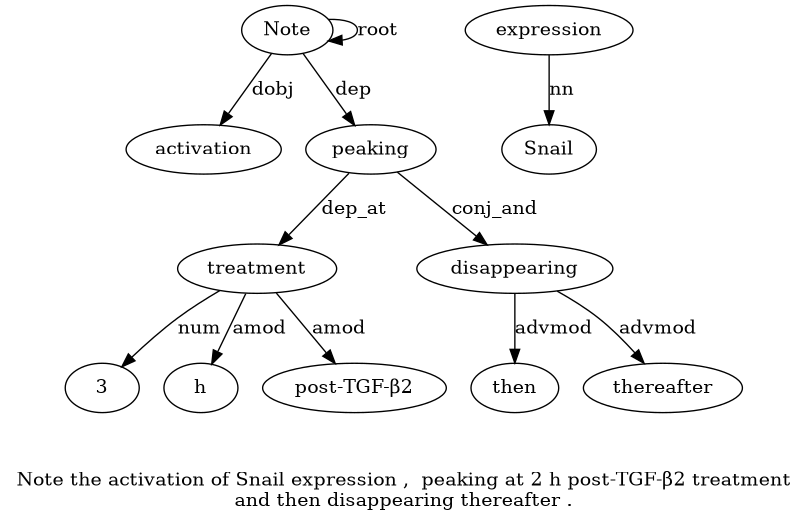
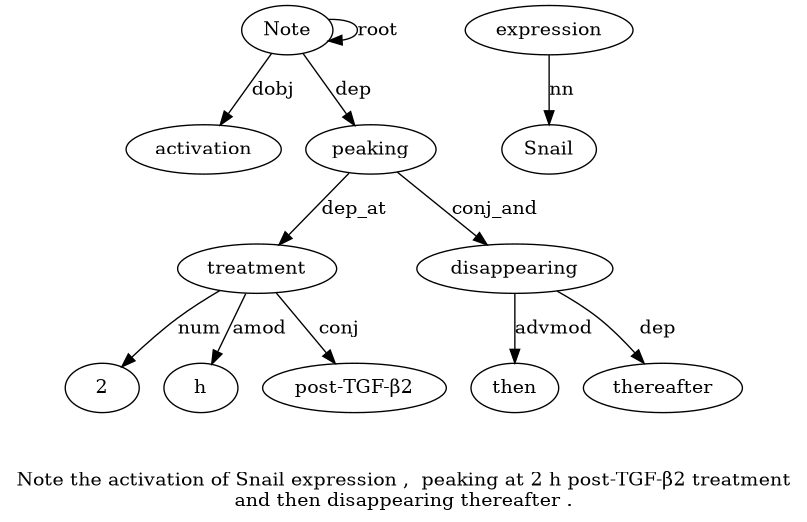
edge "treatment" -> "post-TGF-β2": label "amod" -> "conj"
edge "disappearing" -> "thereafter": label "advmod" -> "dep"
node "3": label "3" -> "2"
